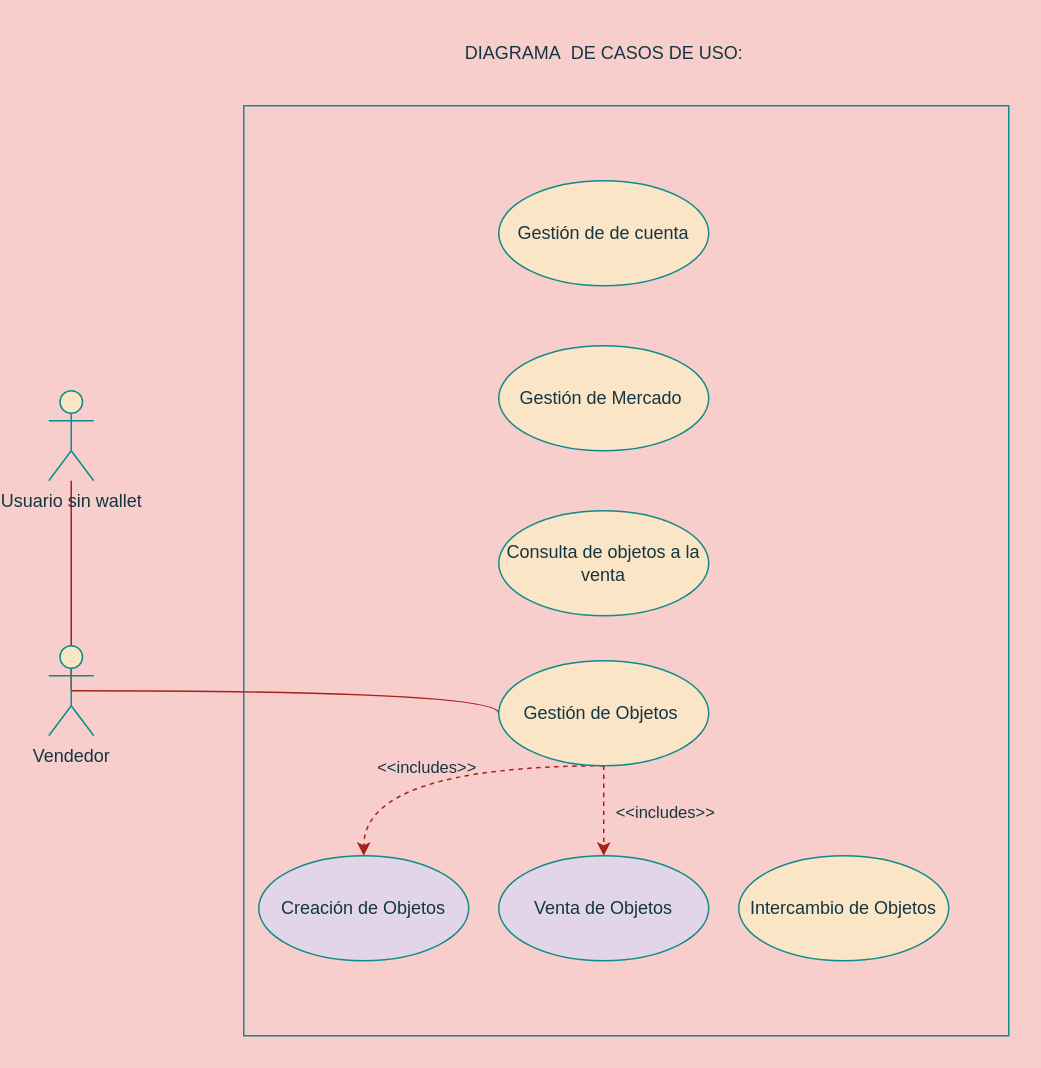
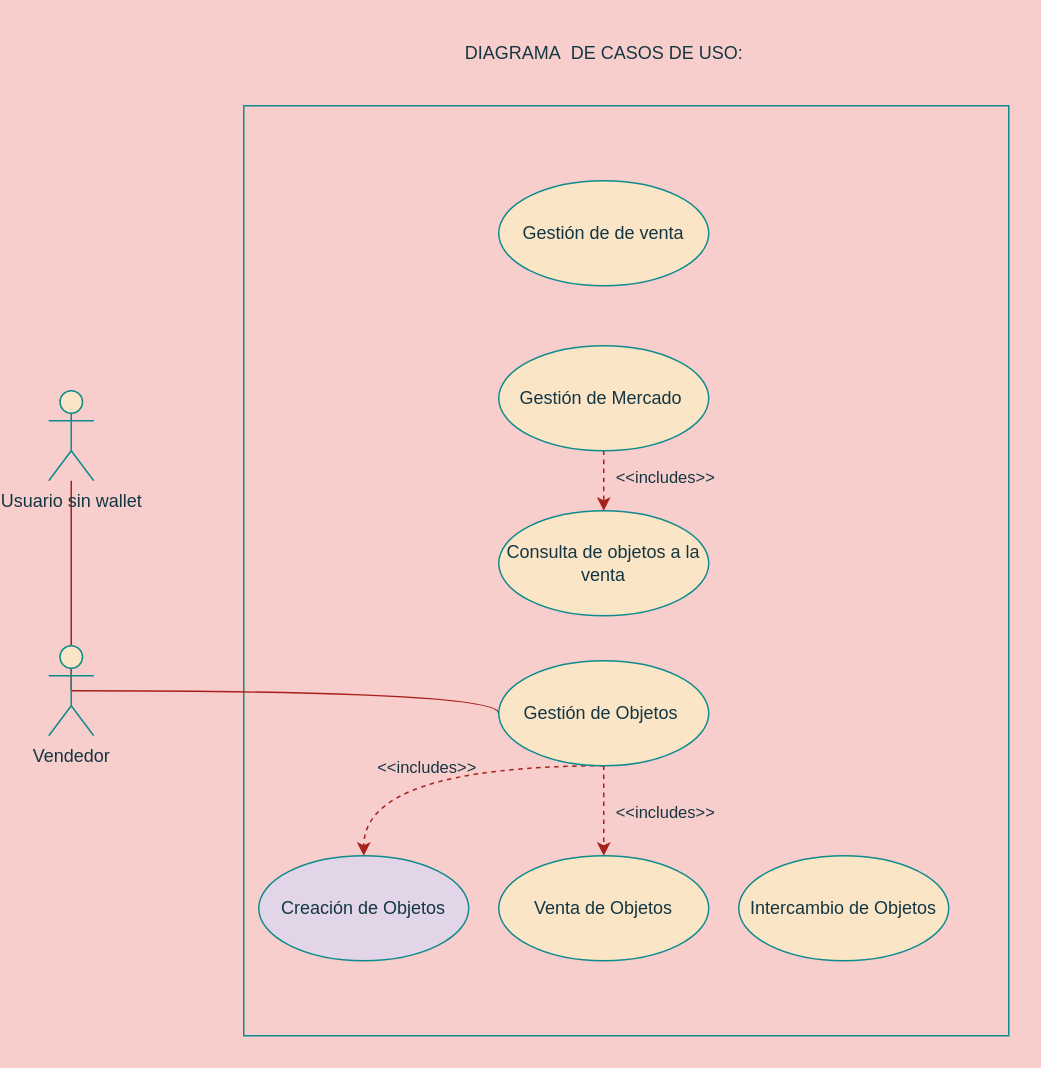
node "Gestión de de cuenta": label "Gestión de de cuenta" -> "Gestión de de venta"
edge "Gestión de Mercado" -> "Consulta de objetos a la venta": added, label "<<includes>>"
node "Venta de Objetos": fillcolor #e1d5e7 -> #fae5c7
